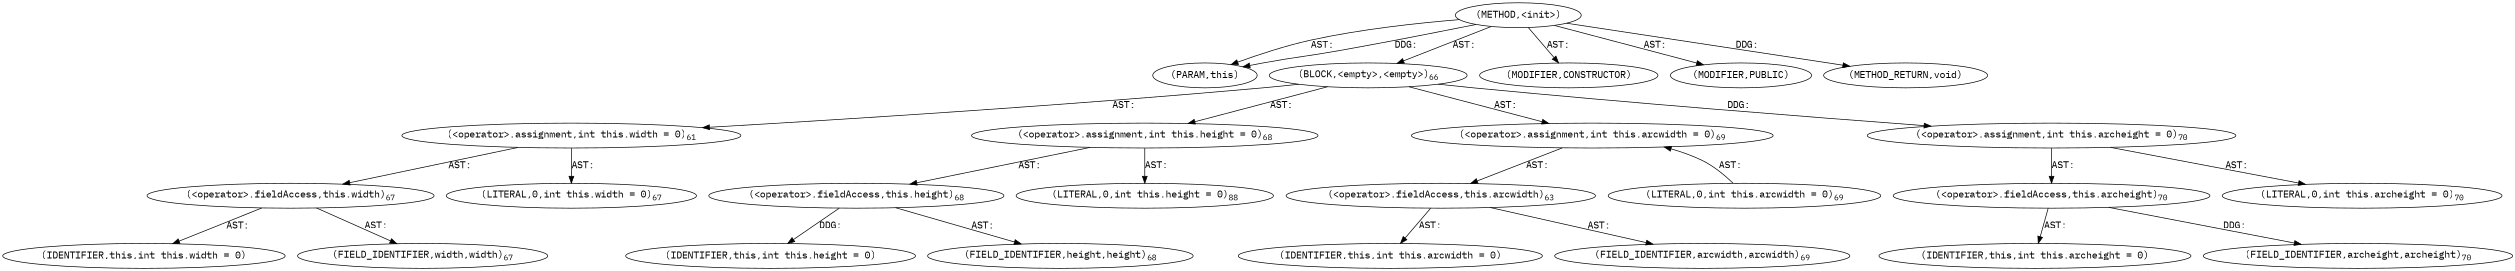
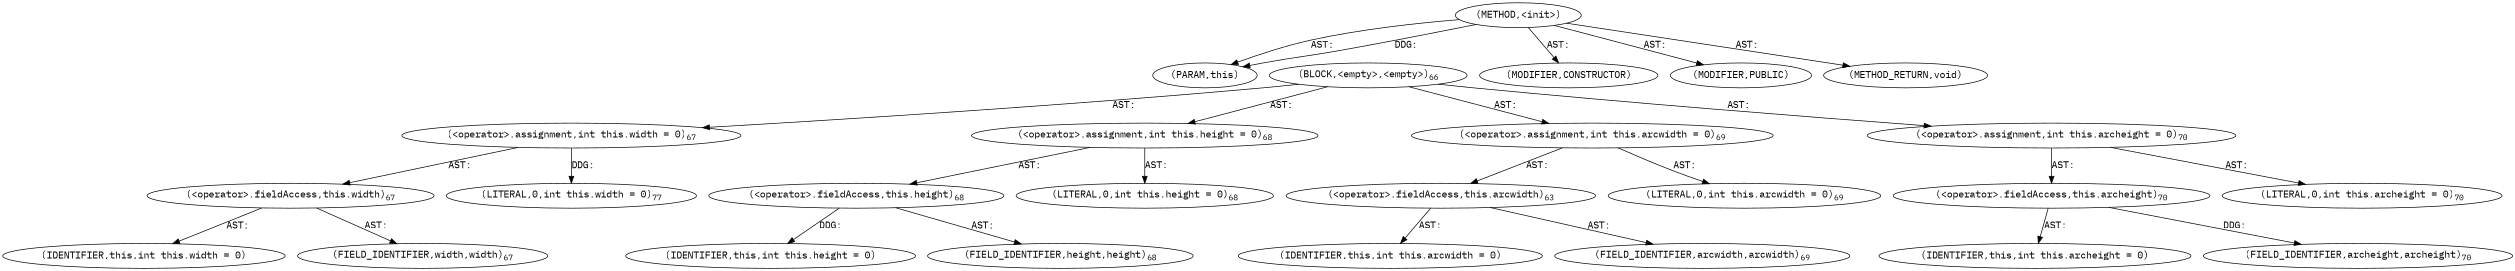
edge "(METHOD,<init>)" -> "(BLOCK,<empty>,<empty>)": removed, label "AST:"
edge "(METHOD,<init>)" -> "(METHOD_RETURN,void)": label "DDG: " -> "AST: "
edge "(BLOCK,<empty>,<empty>)" -> "(<operator>.assignment,int this.archeight = 0)": label "DDG: " -> "AST: "
node "(<operator>.assignment,int this.width = 0)": text "61" -> "67"
edge "(LITERAL,0,int this.arcwidth = 0)" -> "(<operator>.assignment,int this.arcwidth = 0)": reversed
edge "(<operator>.assignment,int this.width = 0)" -> "(LITERAL,0,int this.width = 0)": label "AST: " -> "DDG: "
node "(LITERAL,0,int this.width = 0)": text "67" -> "77"
node "(LITERAL,0,int this.height = 0)": text "88" -> "68"
